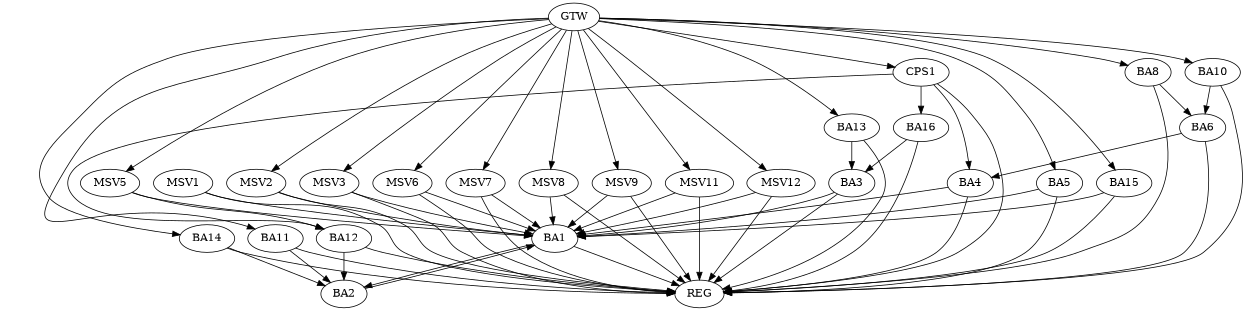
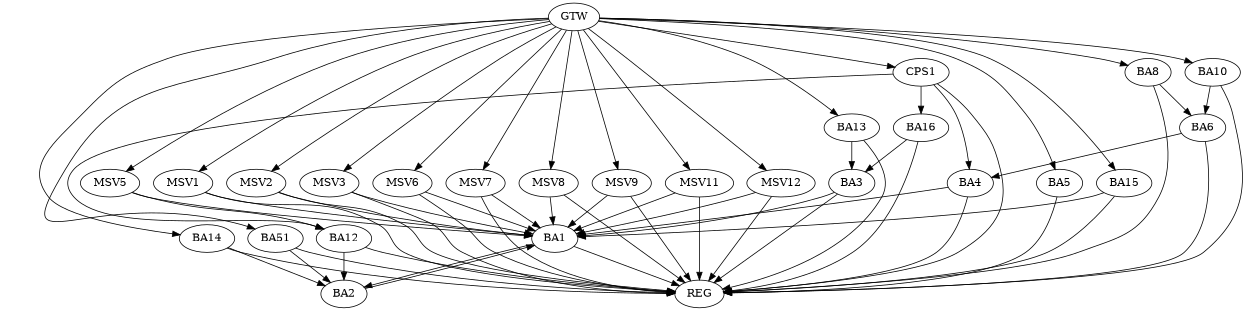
edge "GTW" -> "MSV1": added
edge "BA5" -> "BA1": removed
node "BA11": label "BA11" -> "BA51"
